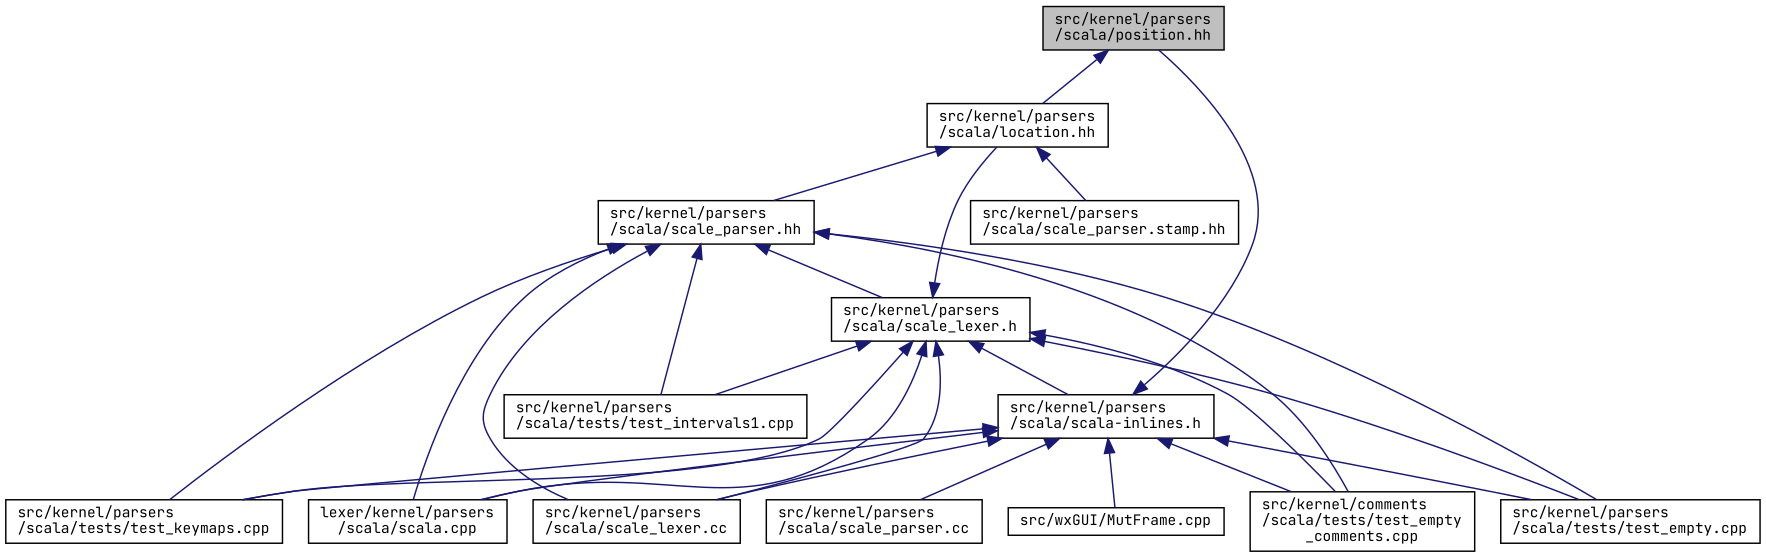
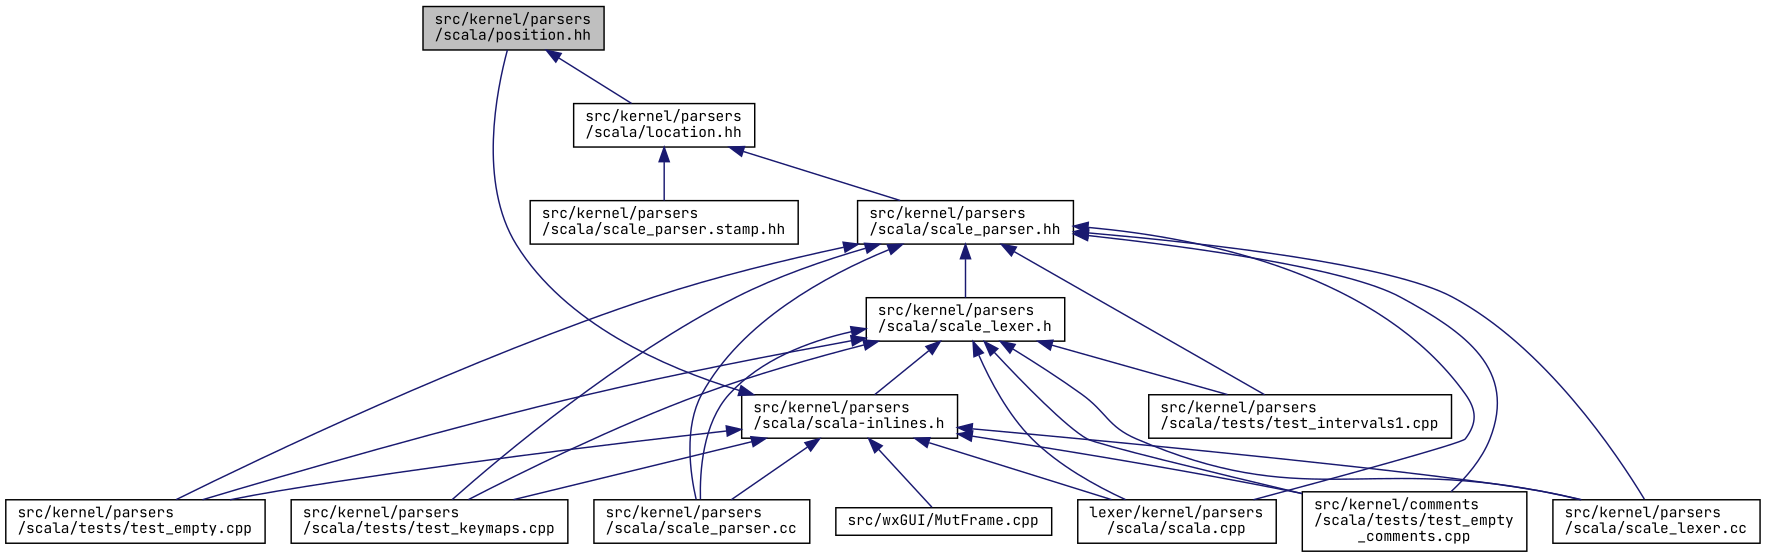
edge "src/kernel/parsers /scala/location.hh" -> "src/kernel/parsers /scala/scale_lexer.h": now "src/kernel/parsers /scala/scale_parser.cc" -> "src/kernel/parsers /scala/scale_lexer.h"
edge "src/kernel/parsers /scala/scale_parser.cc" -> "src/kernel/parsers /scala/scale_parser.hh": added
